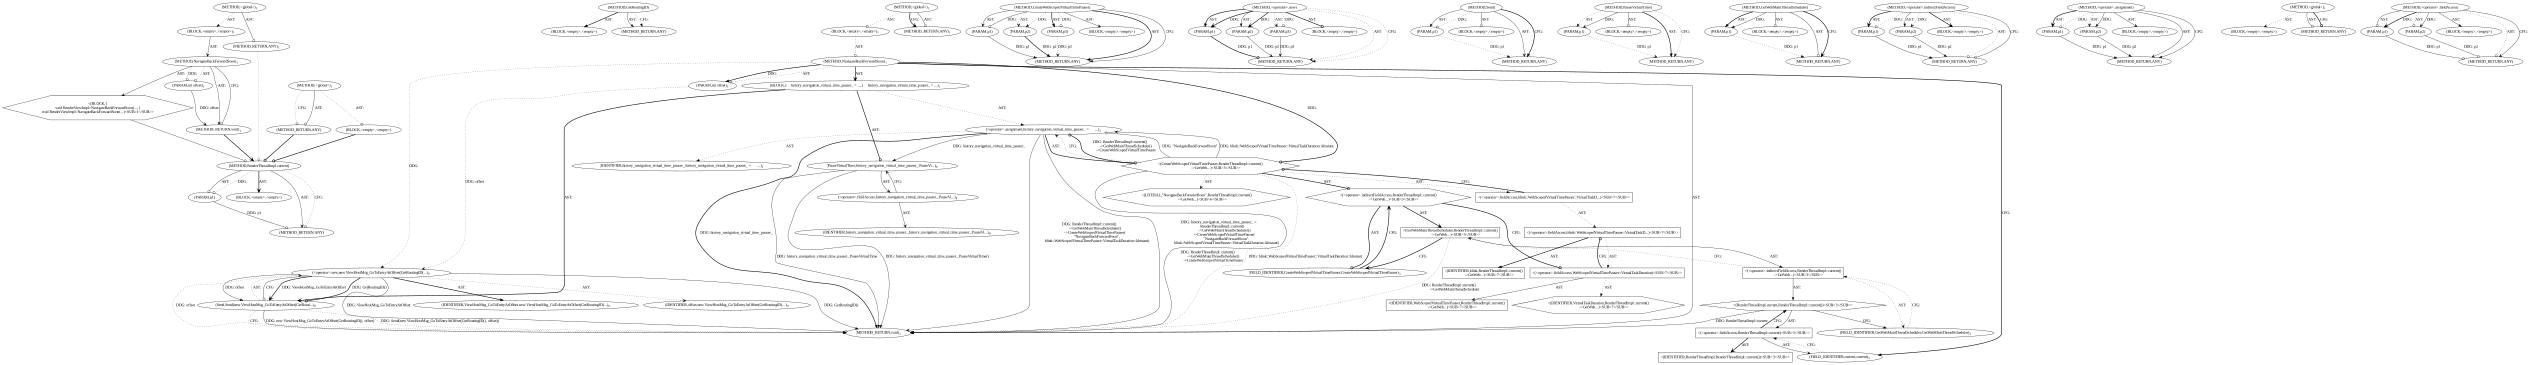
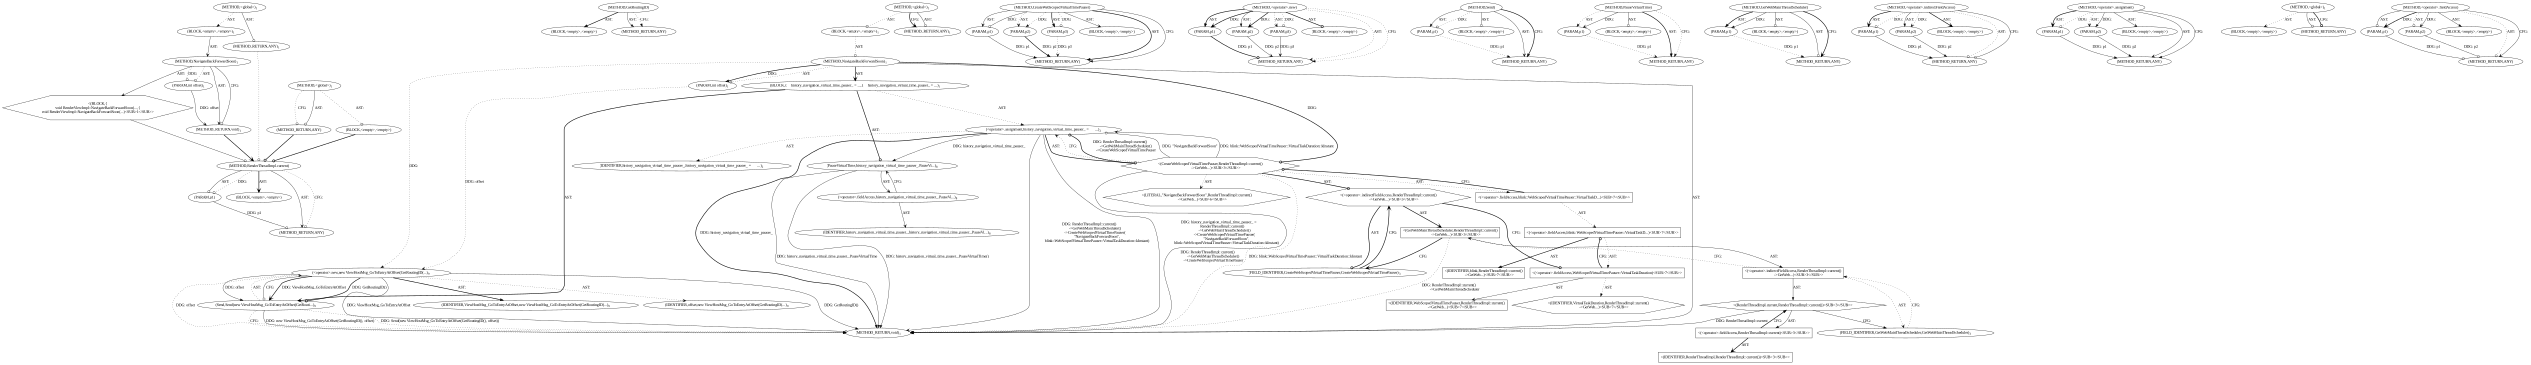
node "(FIELD_IDENTIFIER,current,current)": removed
